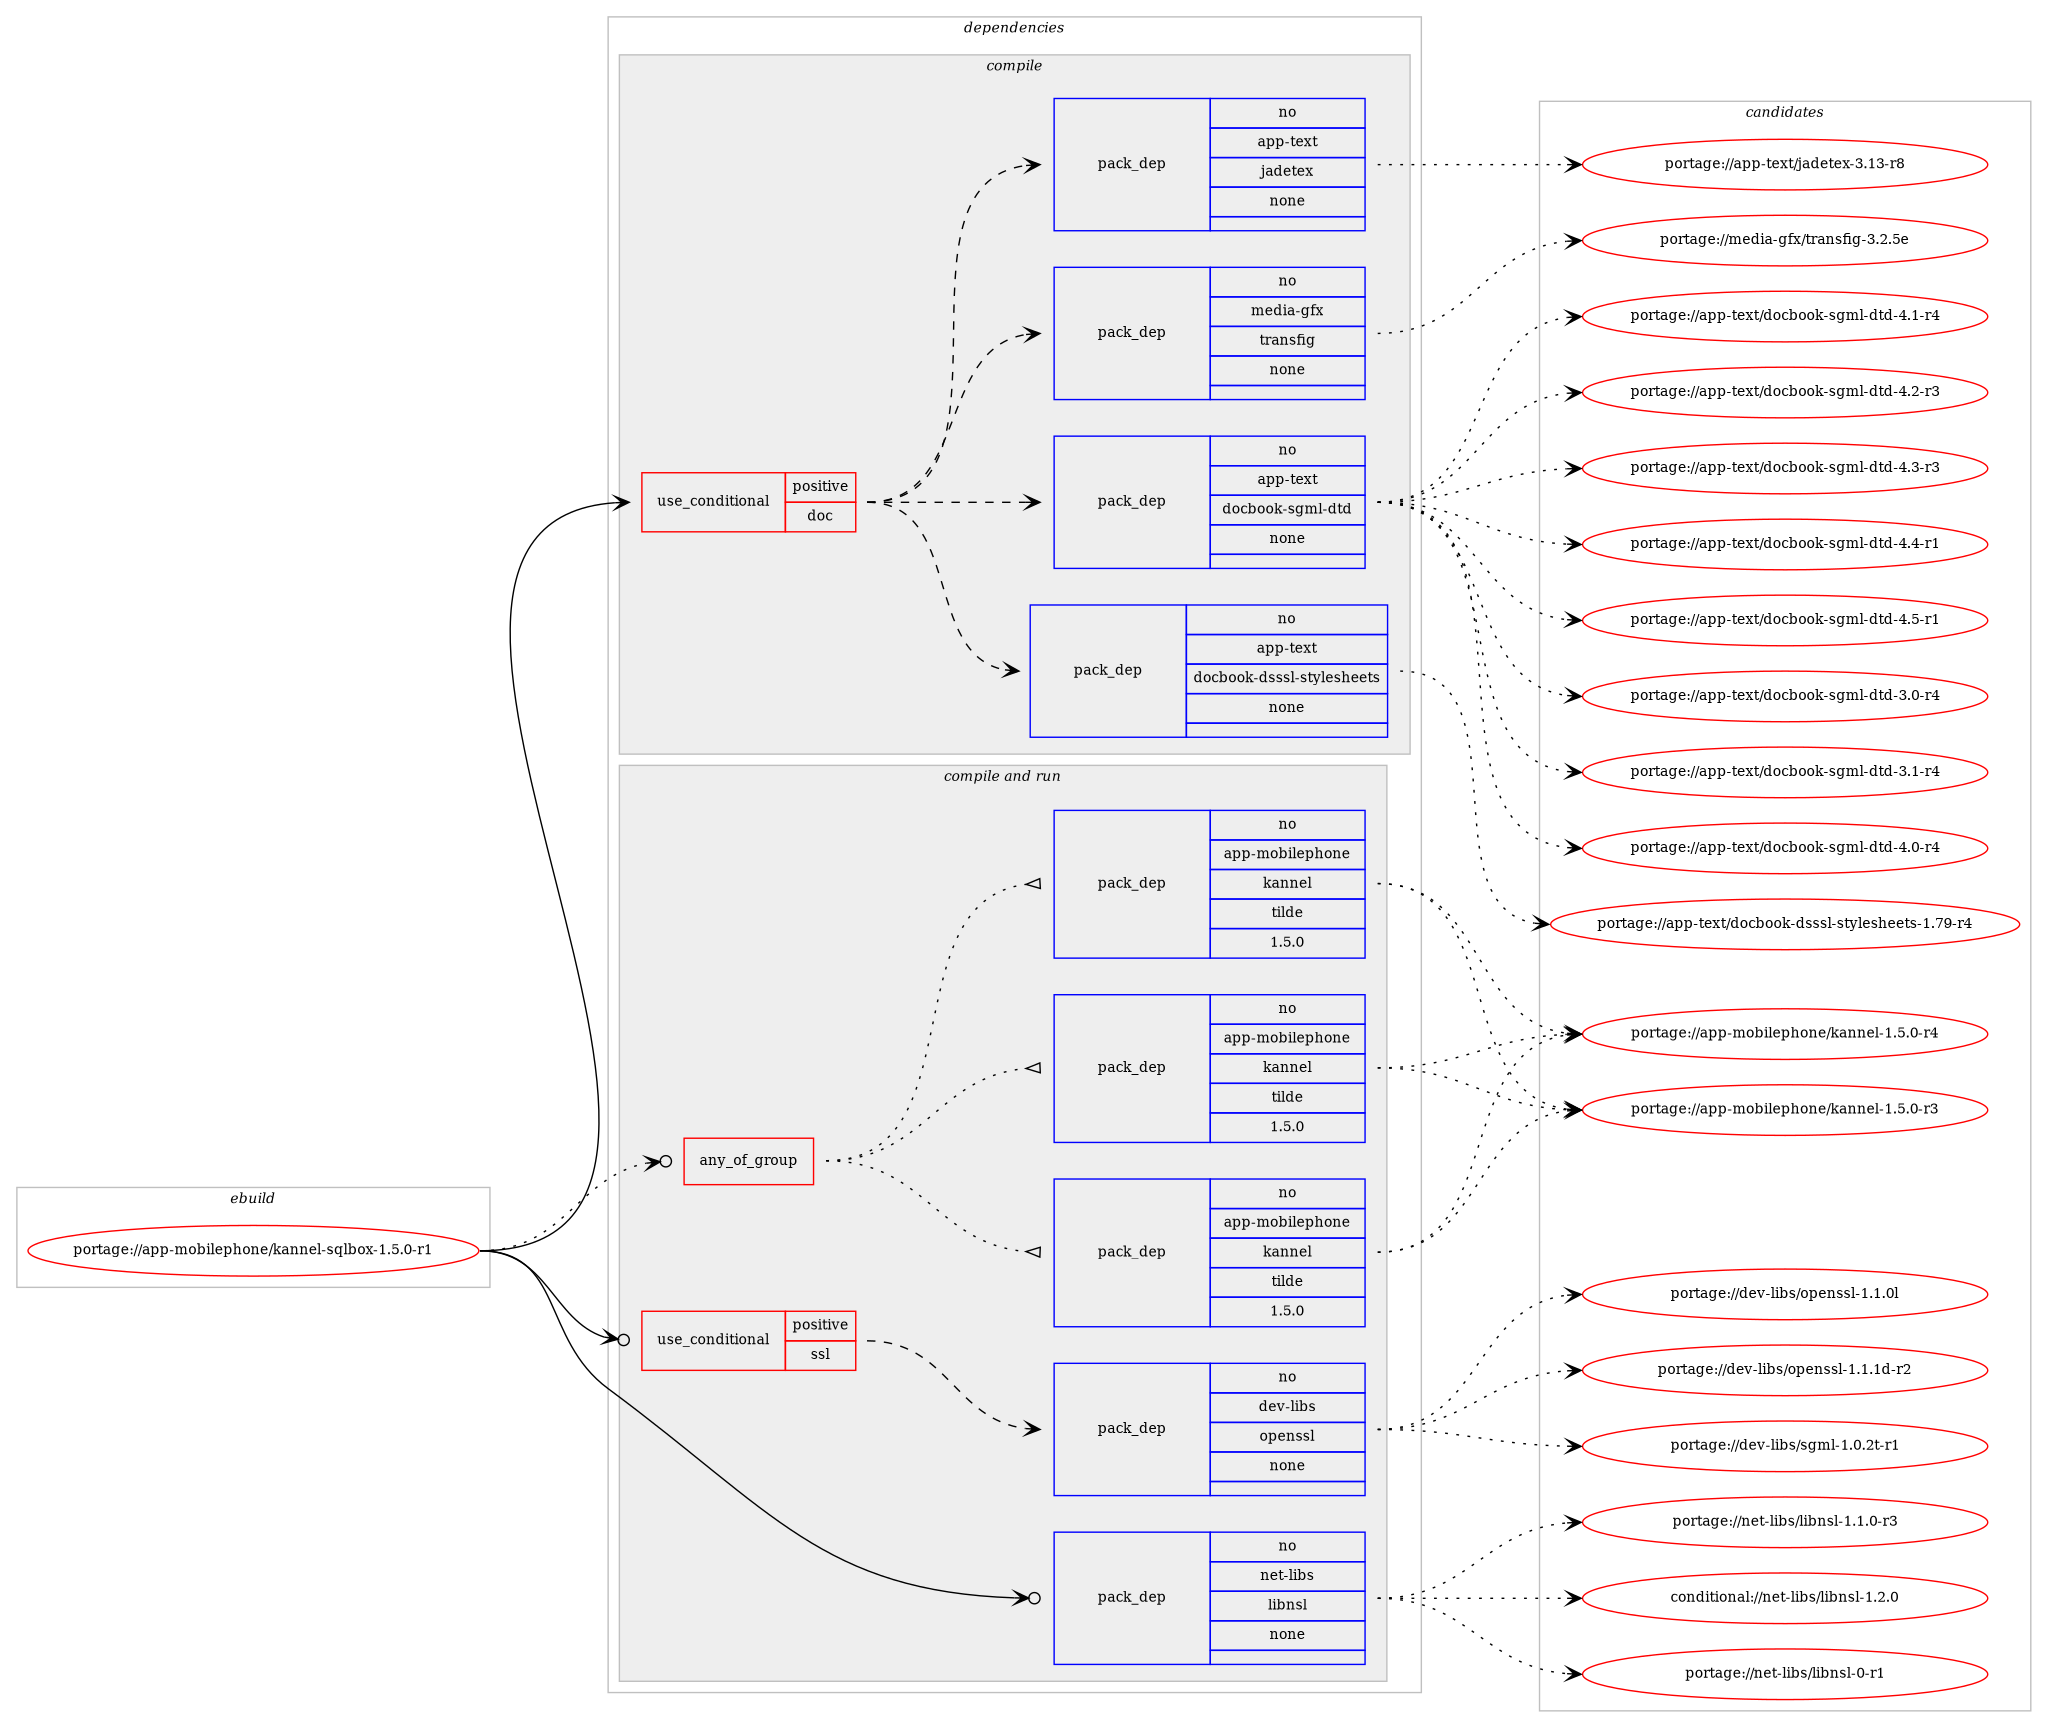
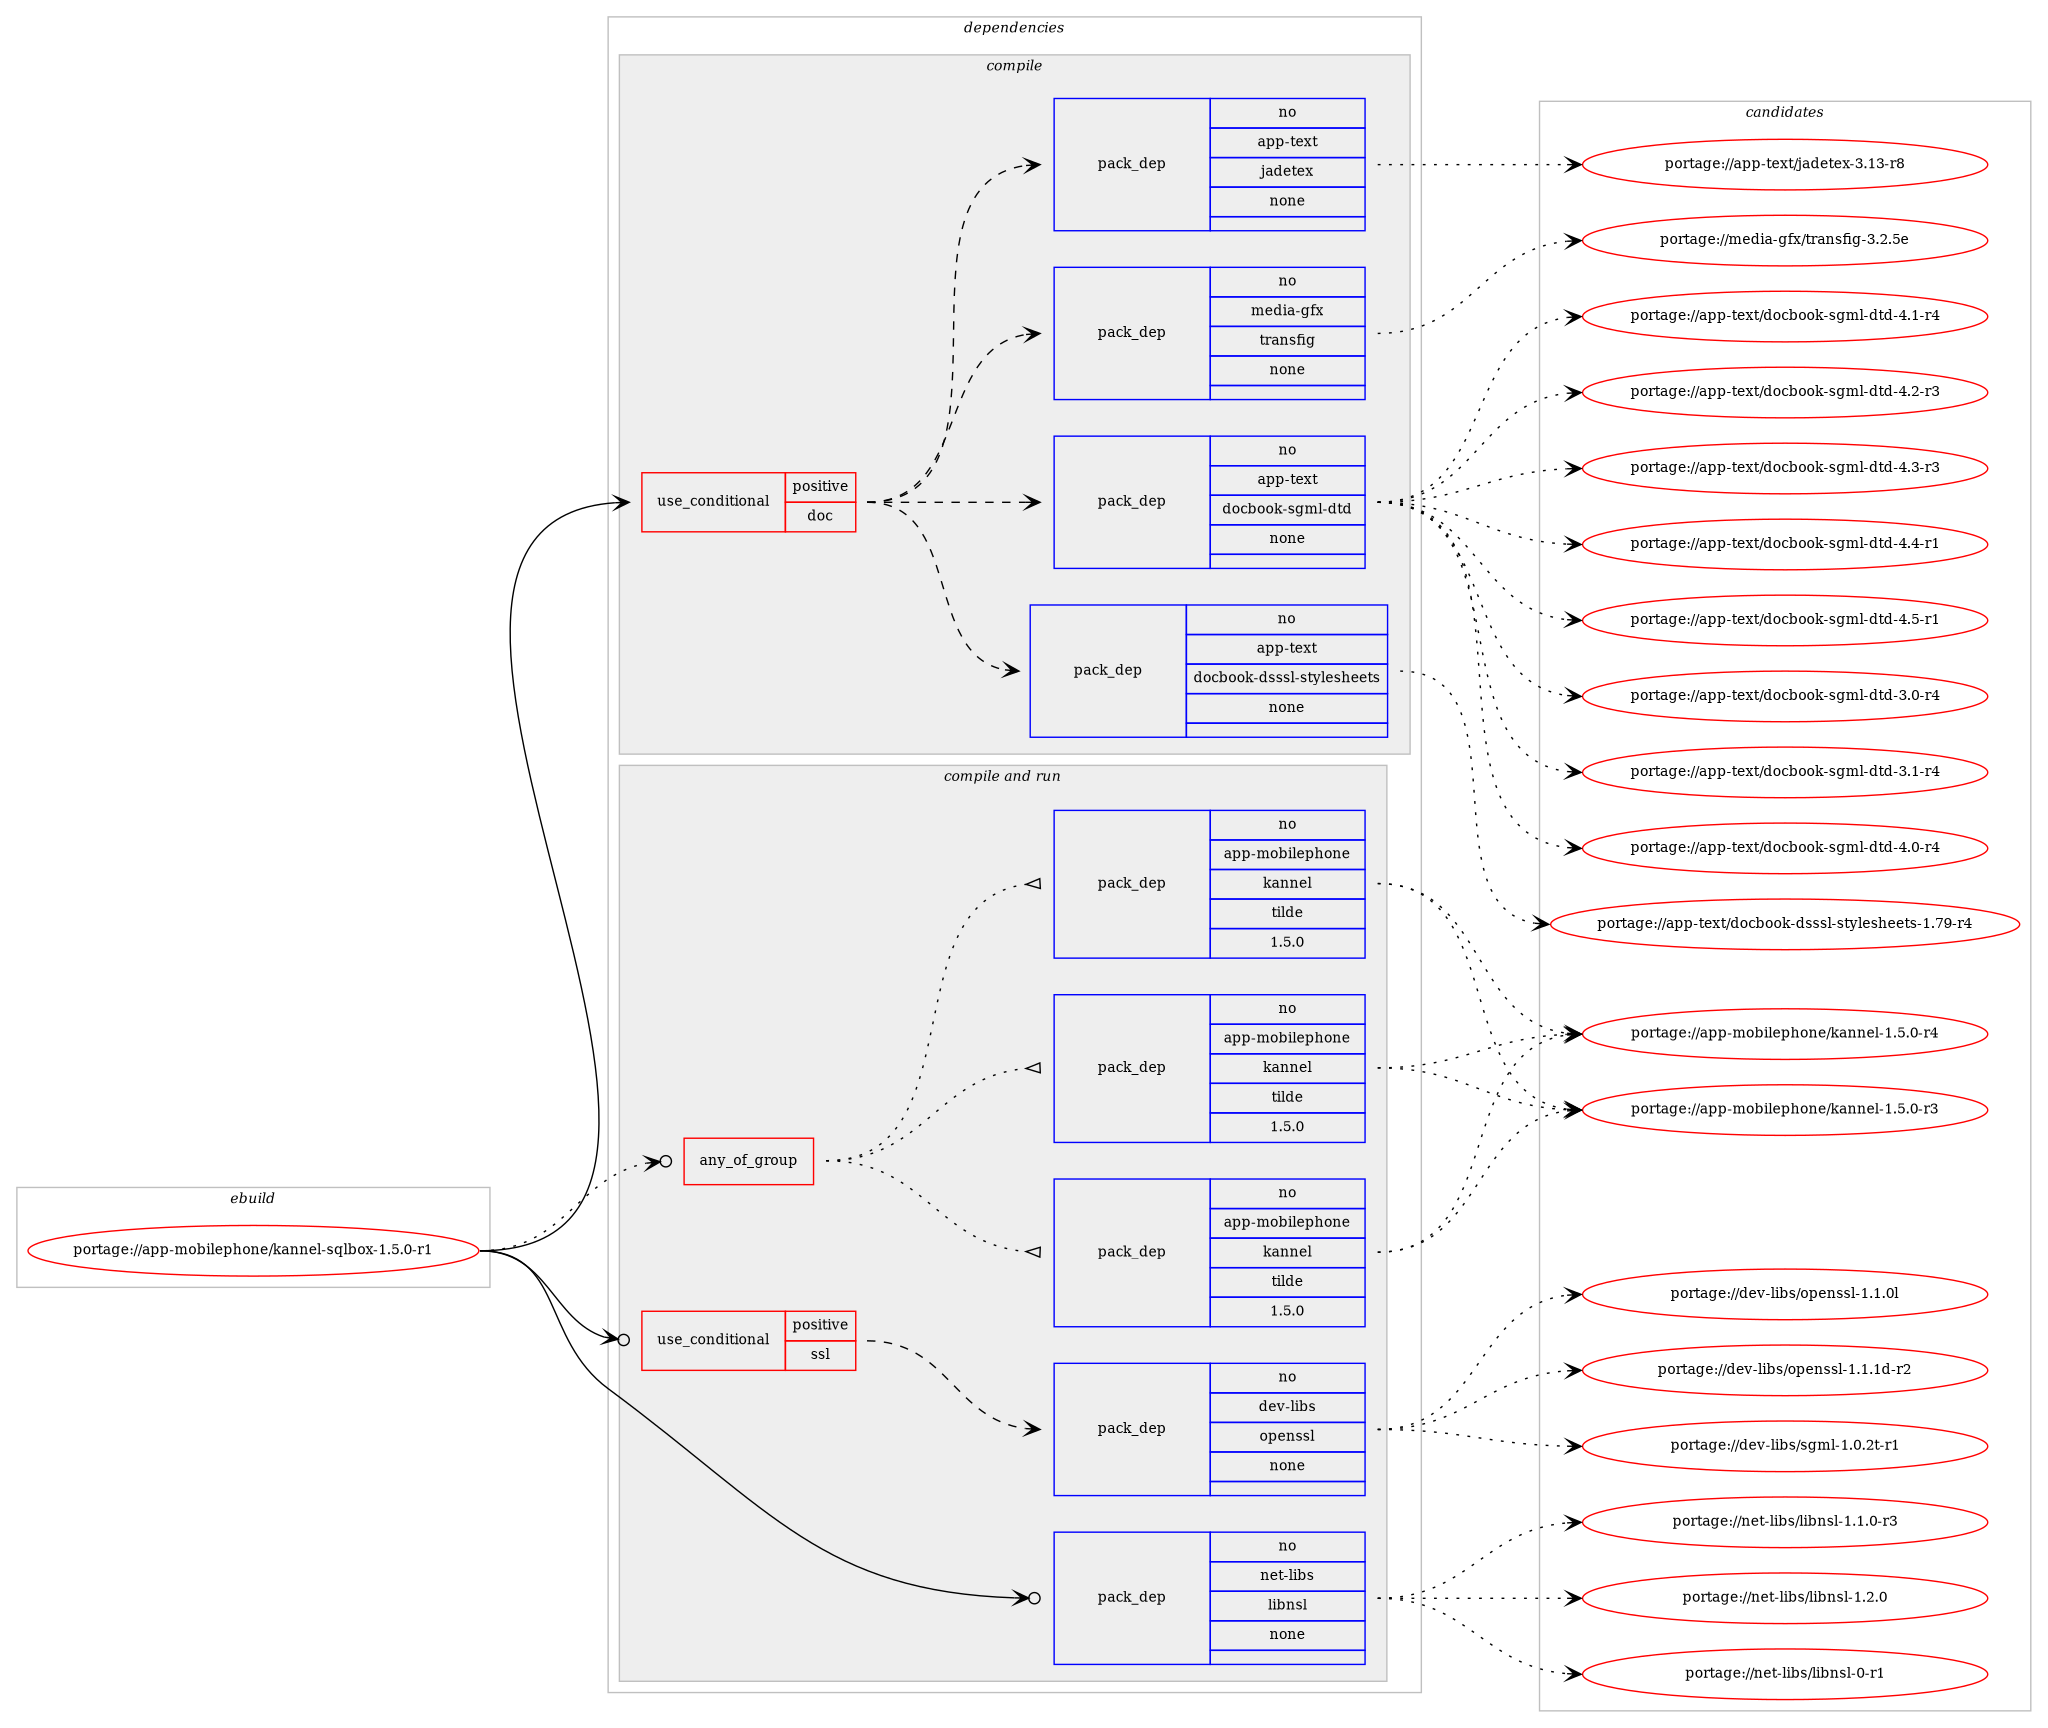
node "conditional://net-libs/libnsl-1.2.0": label "conditional://net-libs/libnsl-1.2.0" -> "portage://net-libs/libnsl-1.2.0"
